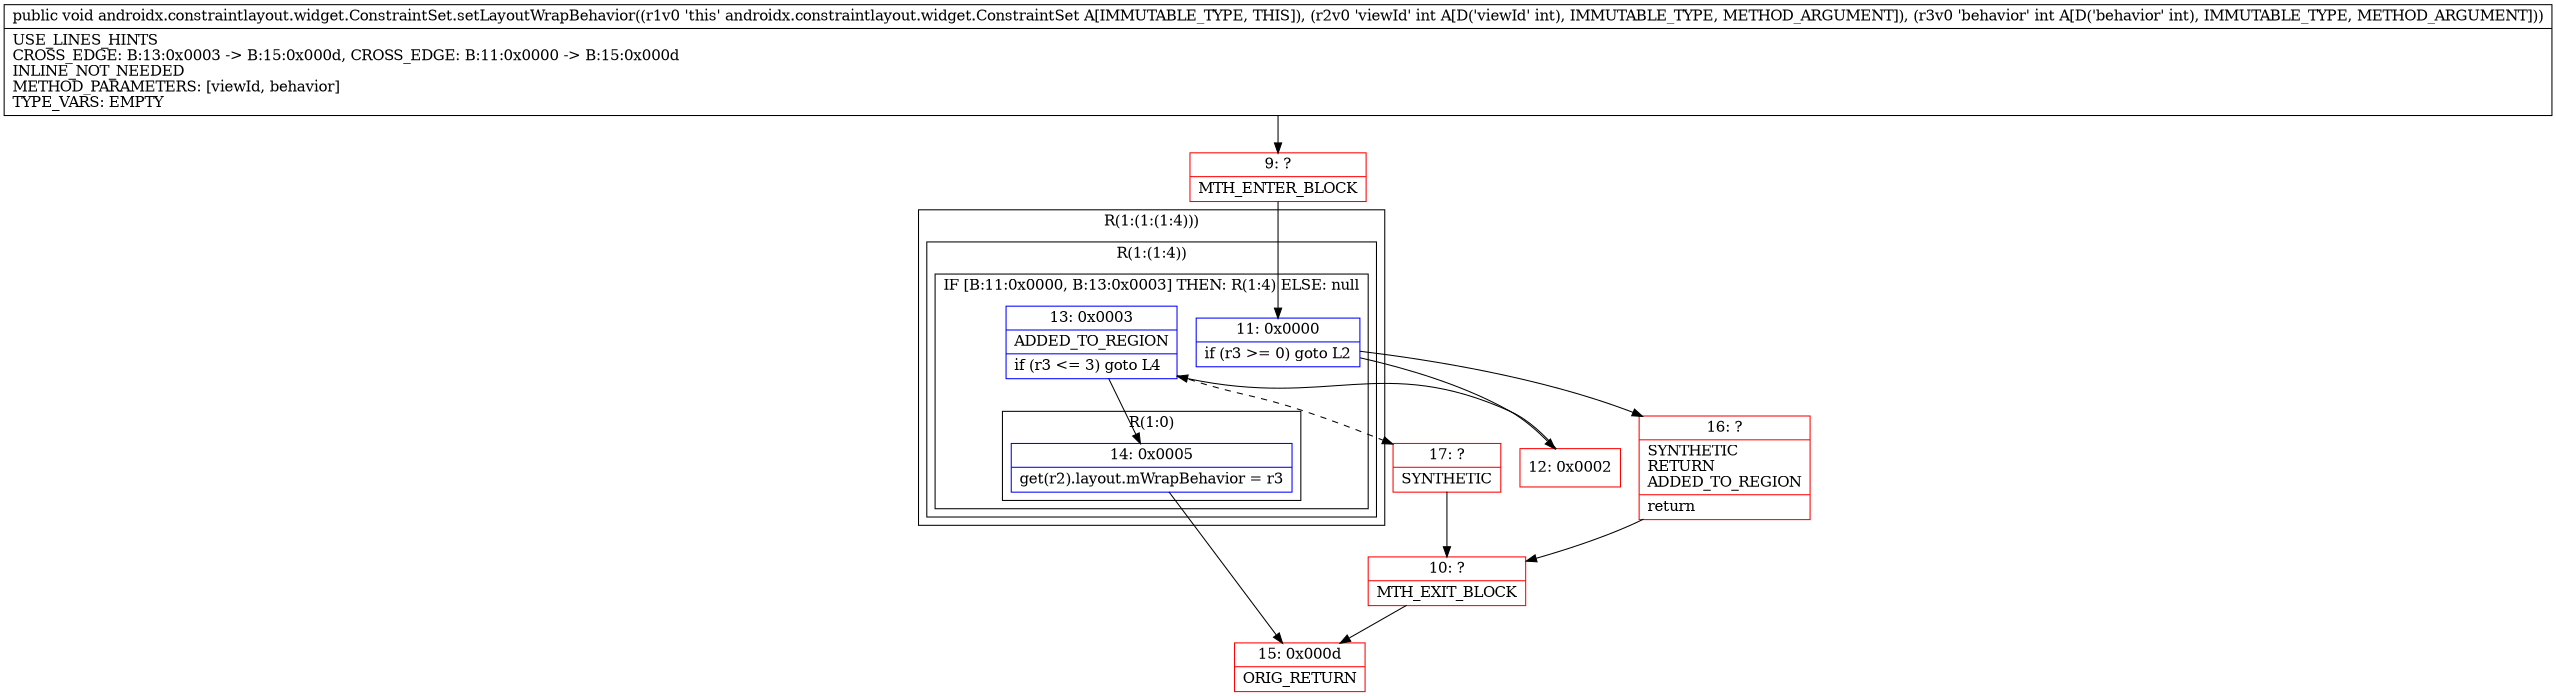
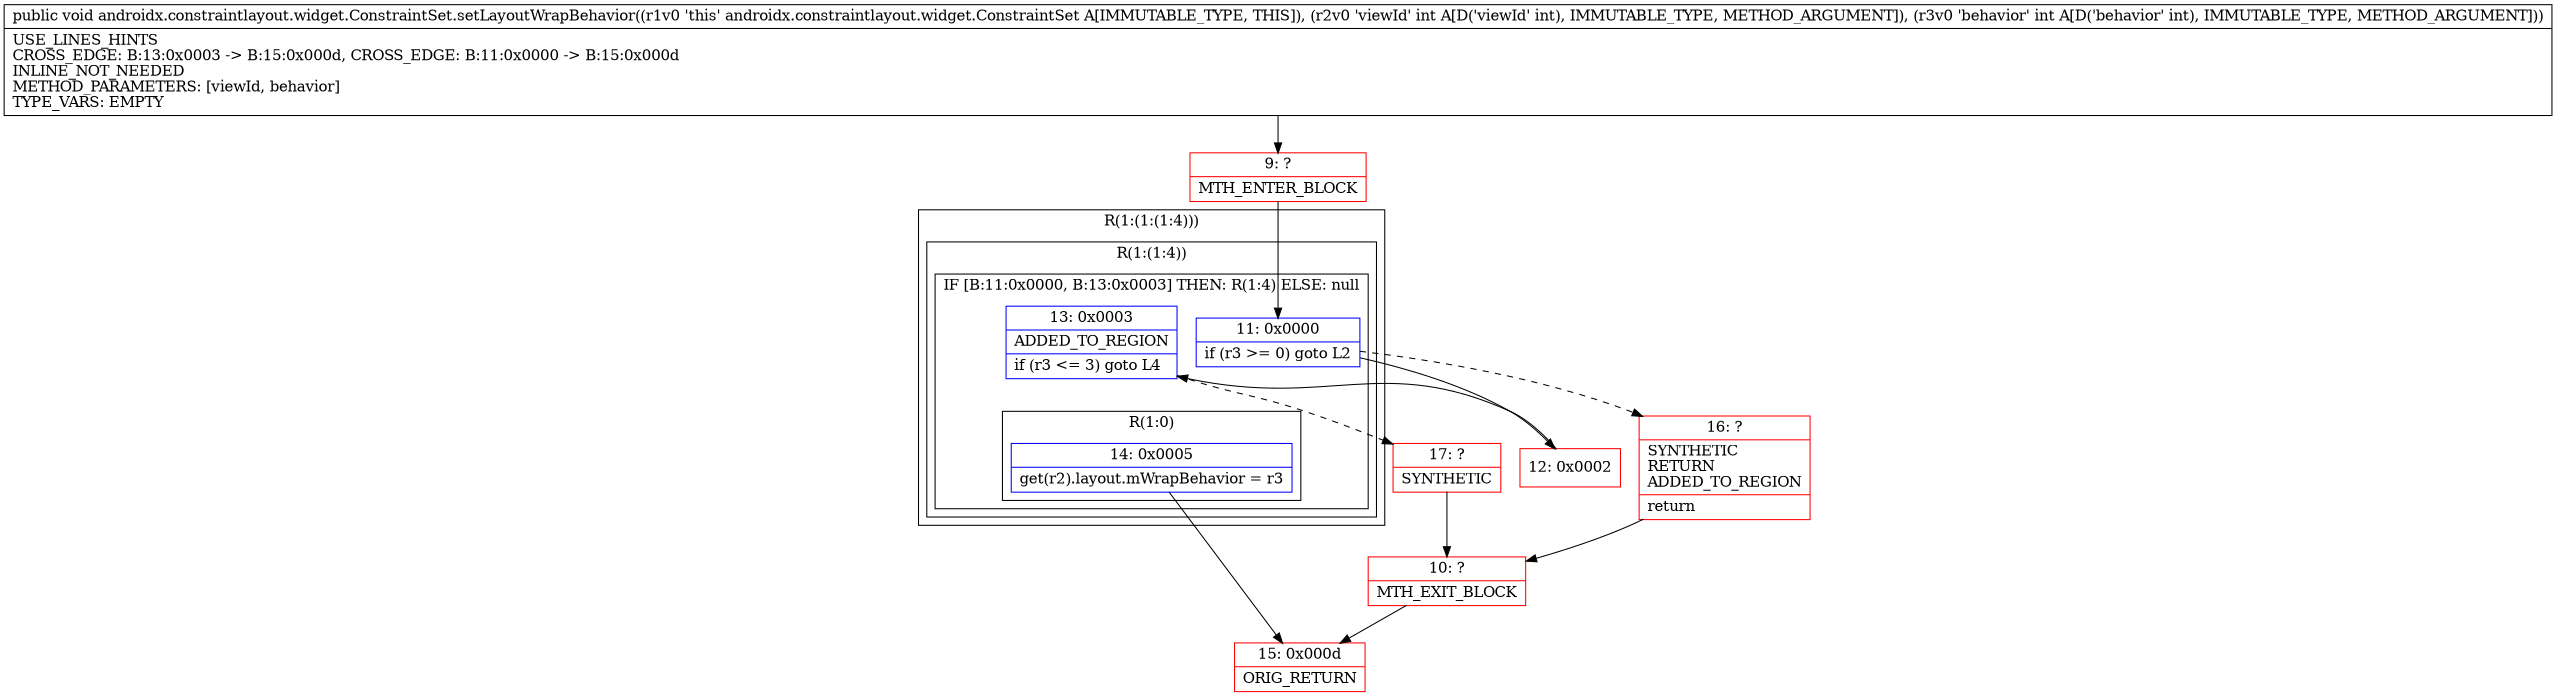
edge "11: 0x0000" -> "16: ?": style solid -> dashed
edge "13: 0x0003" -> "14: 0x0005": removed
